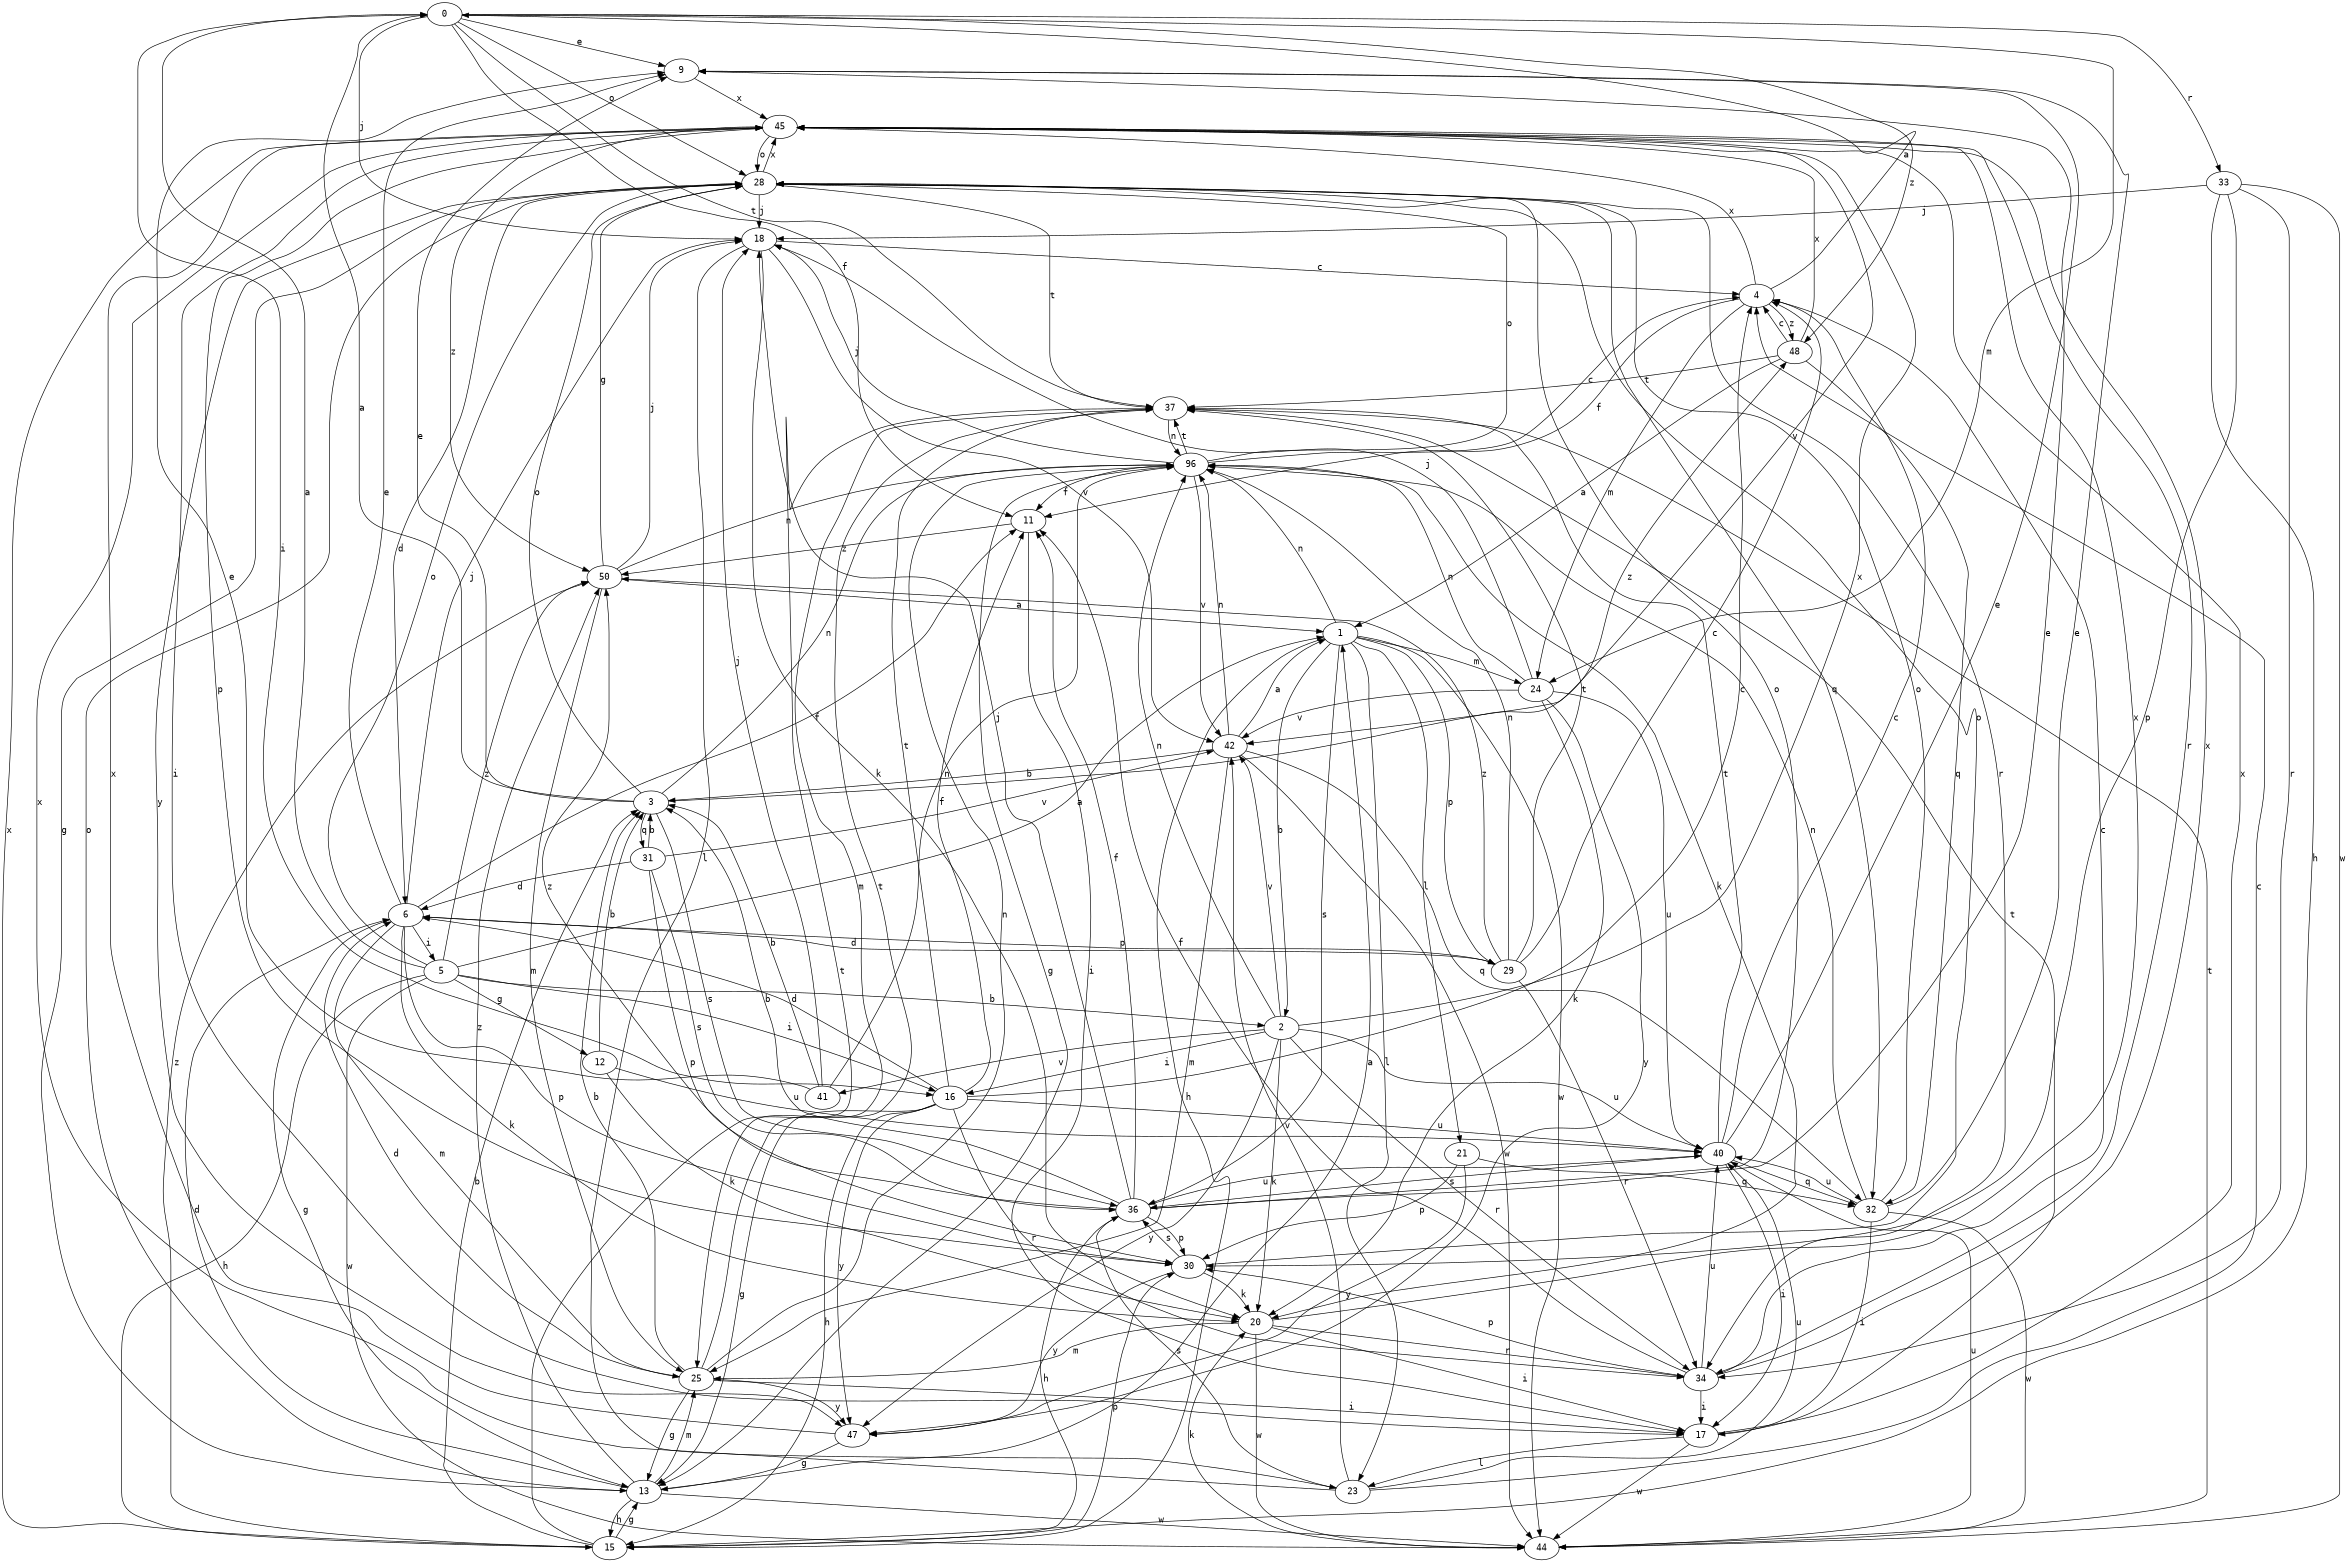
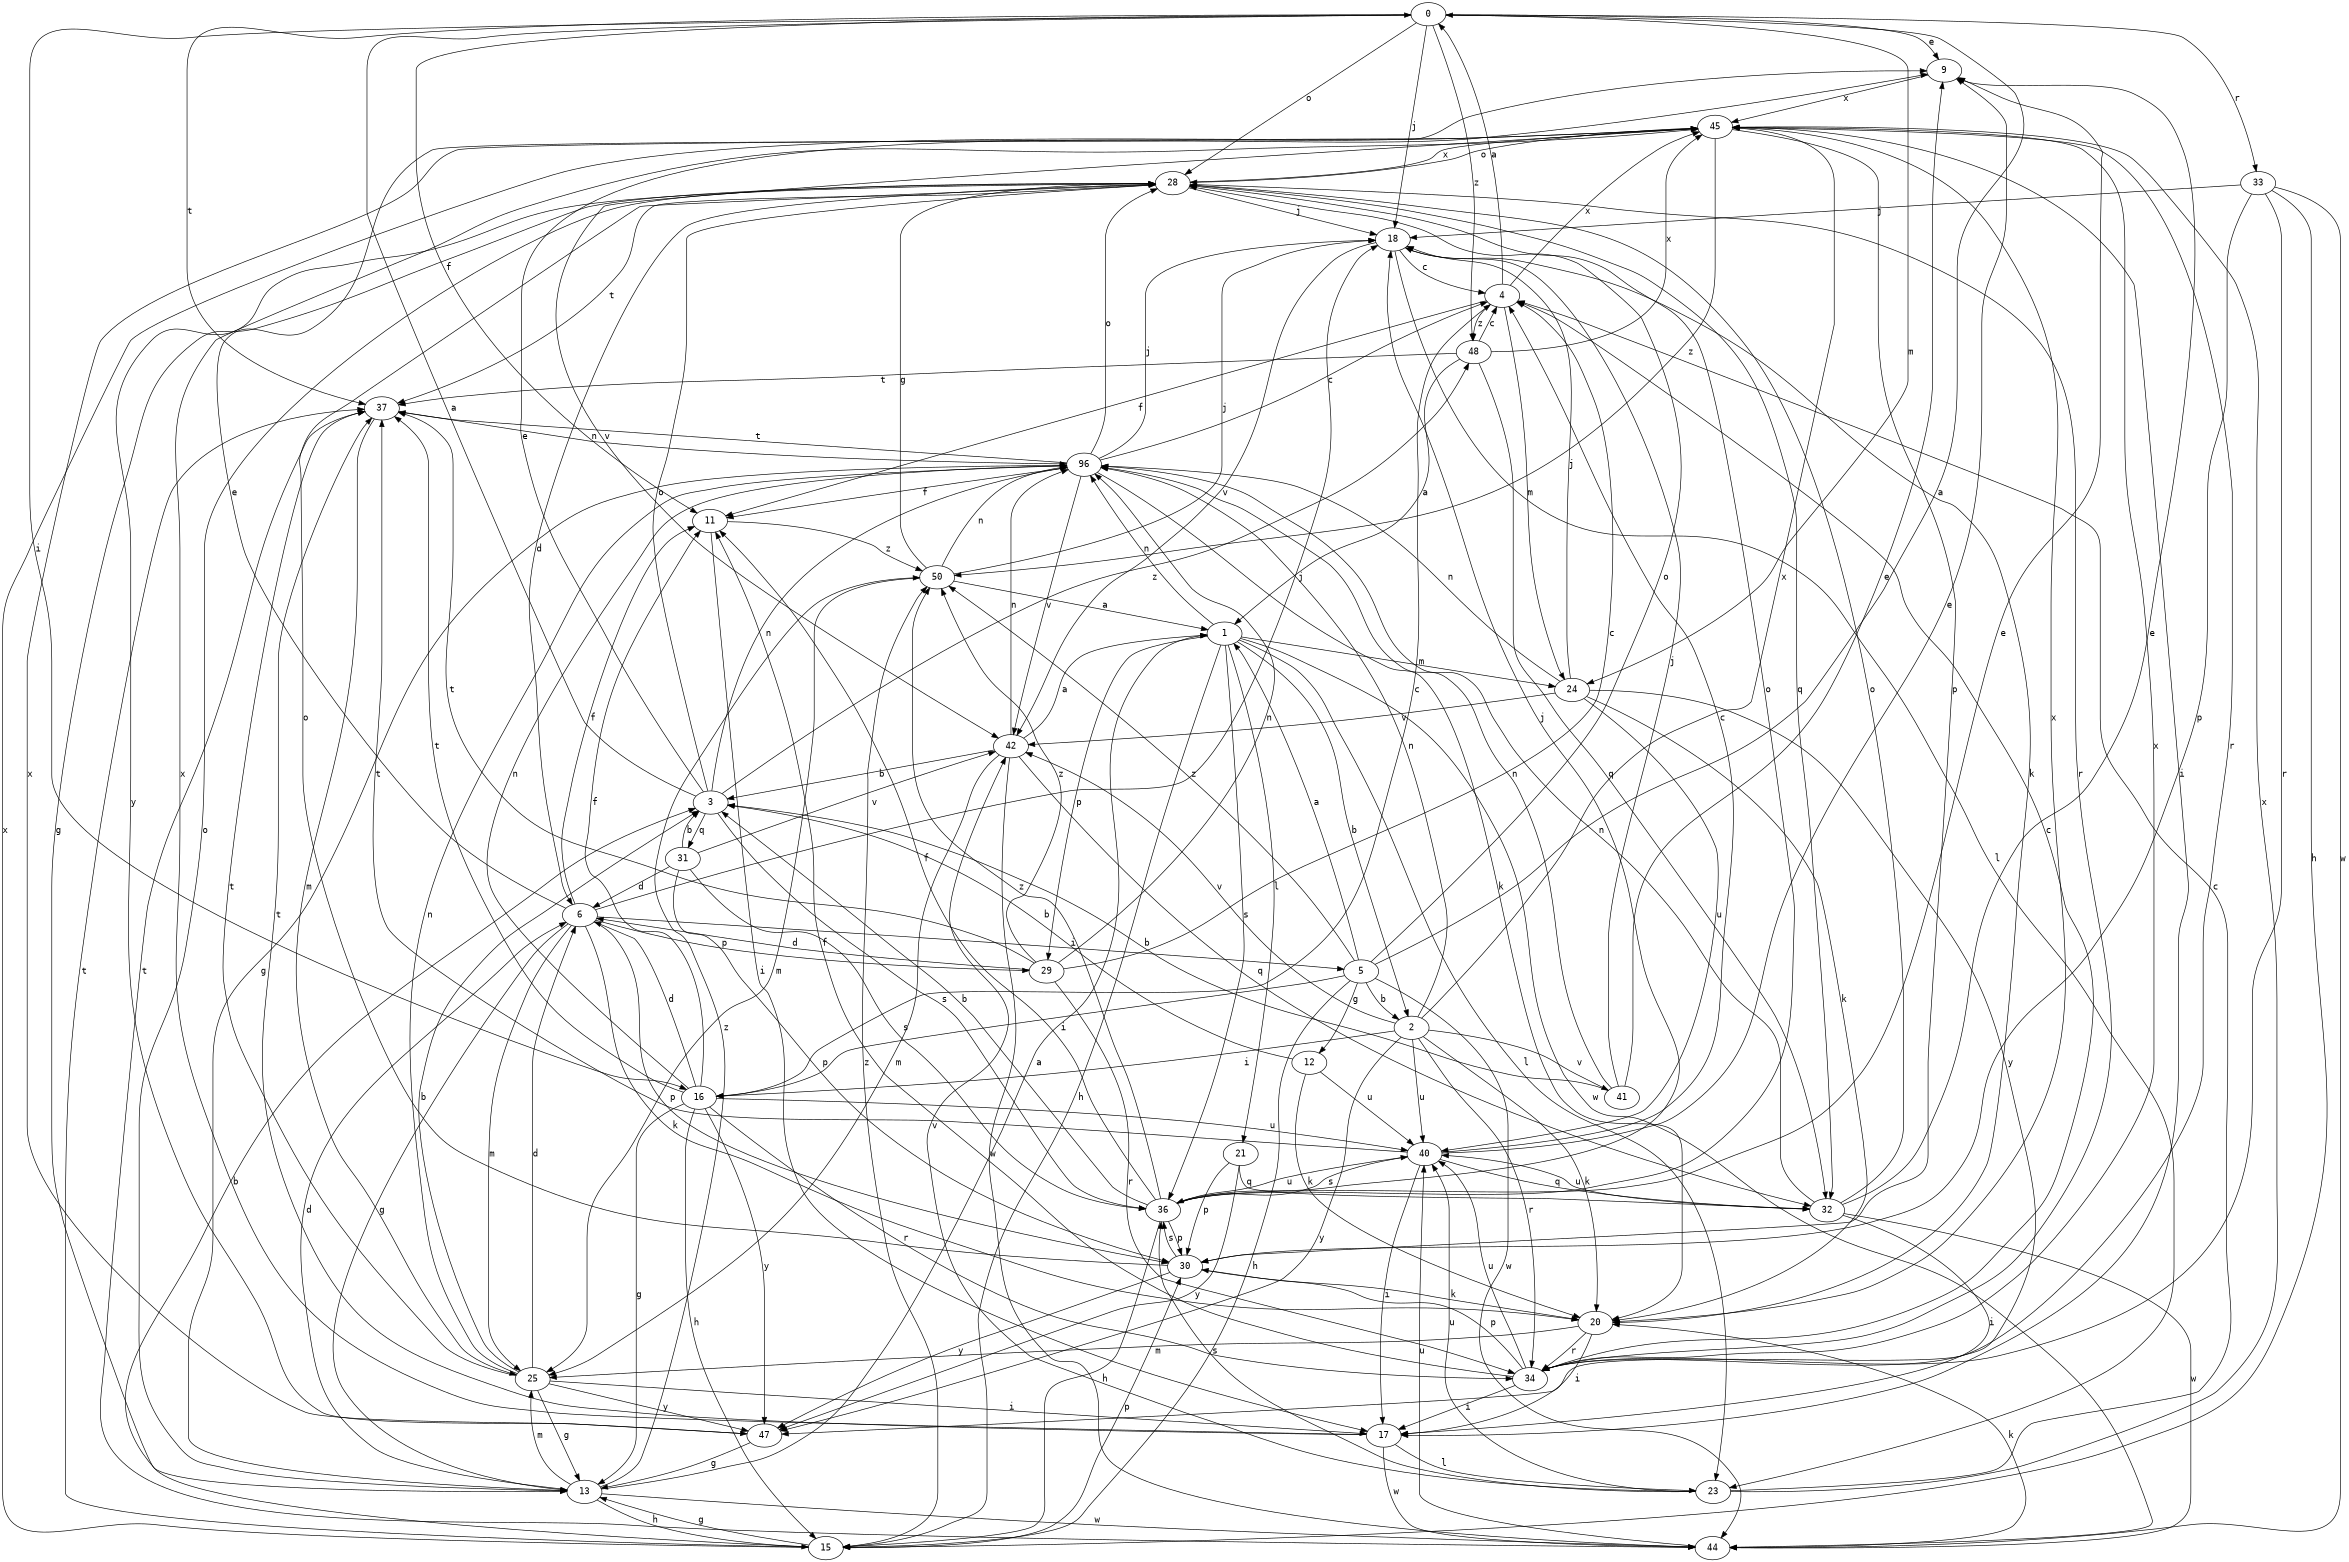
edge "16" -> "96": added, label "n"
edge "20" -> "44": removed, label "w"
